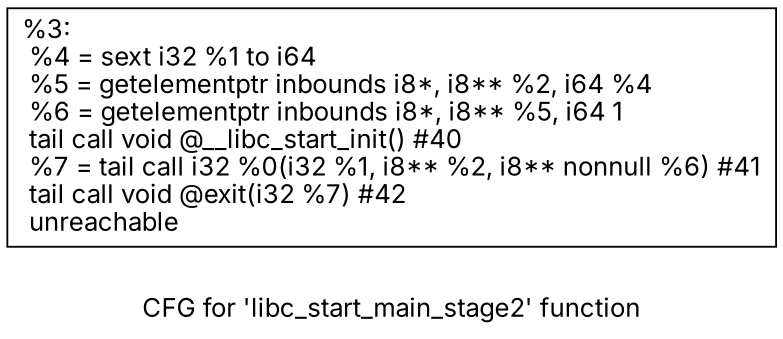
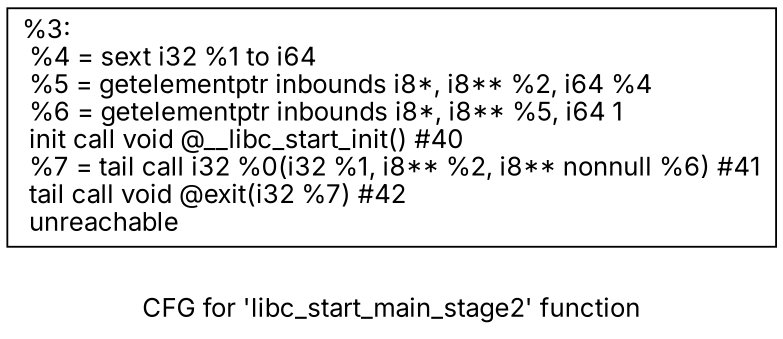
node "%3:": text "tail call void @__libc_start_init() #40" -> "init call void @__libc_start_init() #40"
